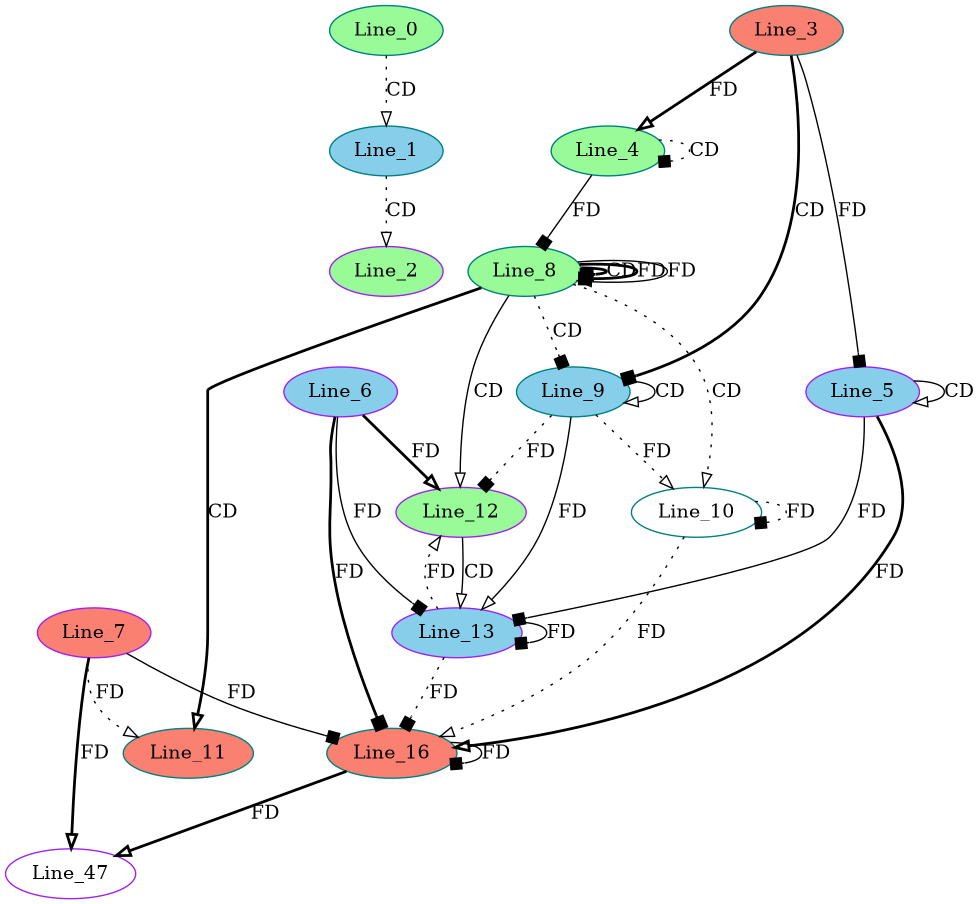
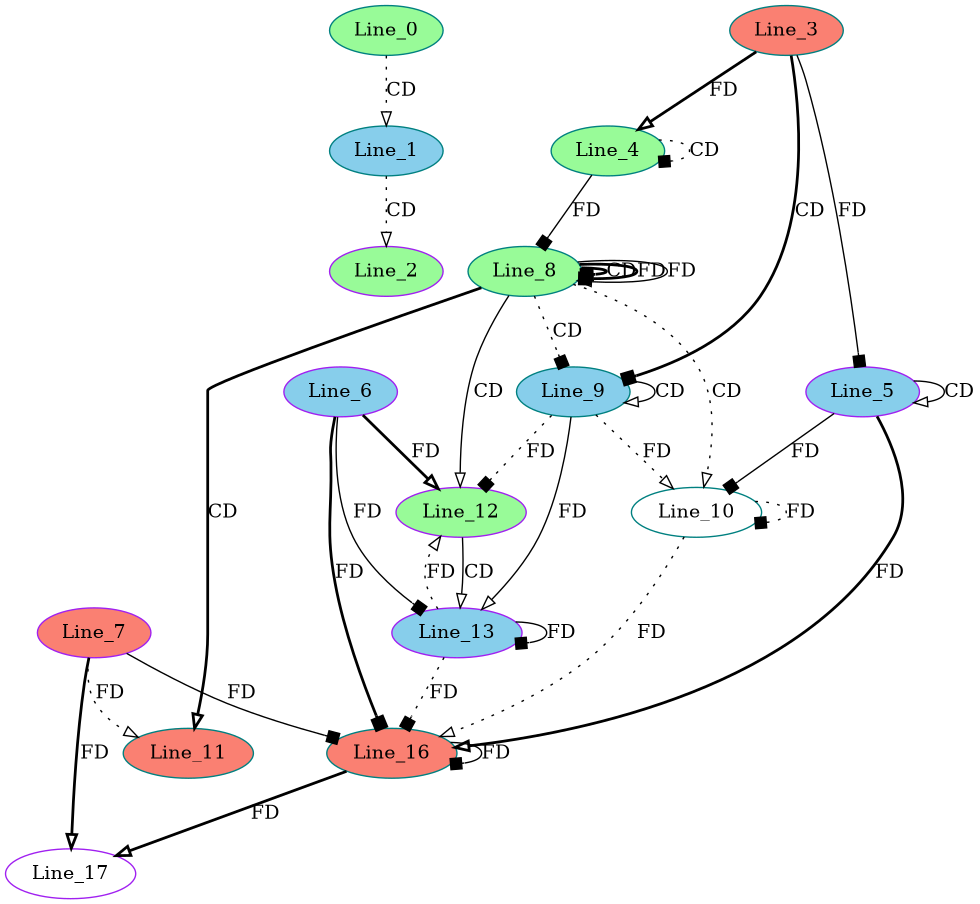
edge "Line_5" -> "Line_13": now "Line_5" -> "Line_10"
node "Line_47": label "Line_47" -> "Line_17"
